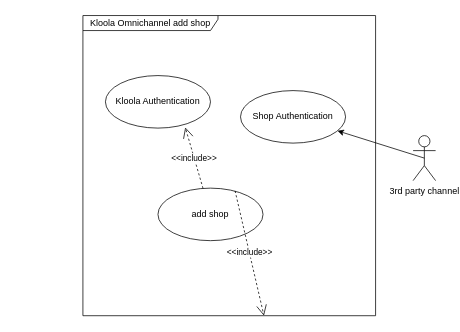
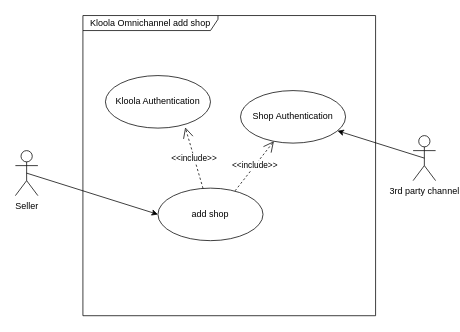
node "Seller": added
edge "Seller" -> "add shop": added
edge "add shop" -> "Kloola Omnichannel add shop": now "add shop" -> "Shop Authentication"
